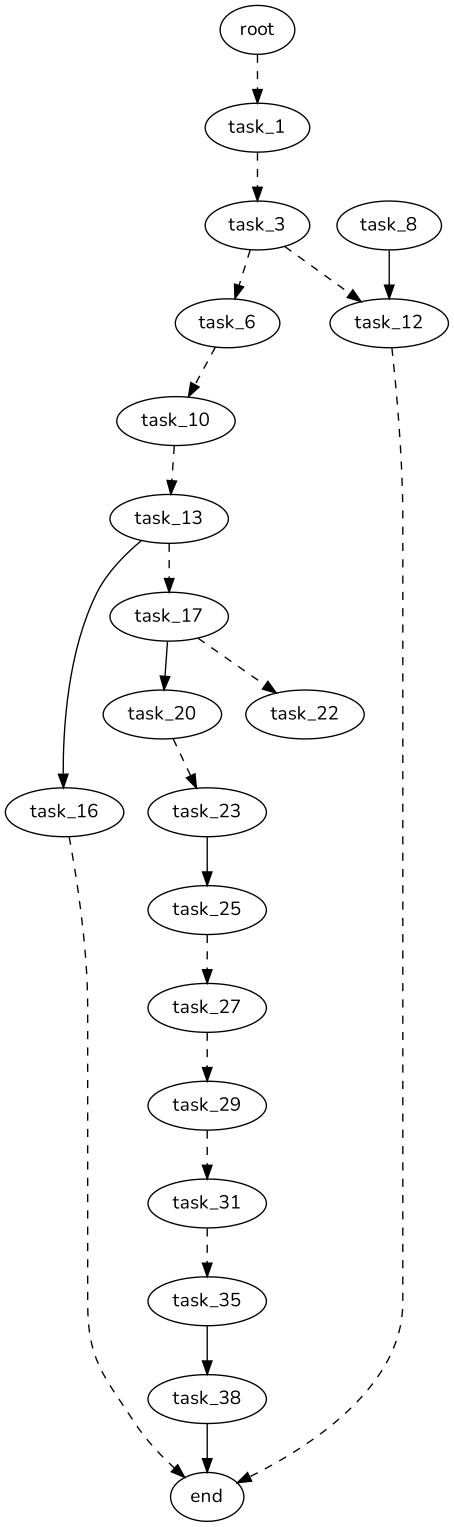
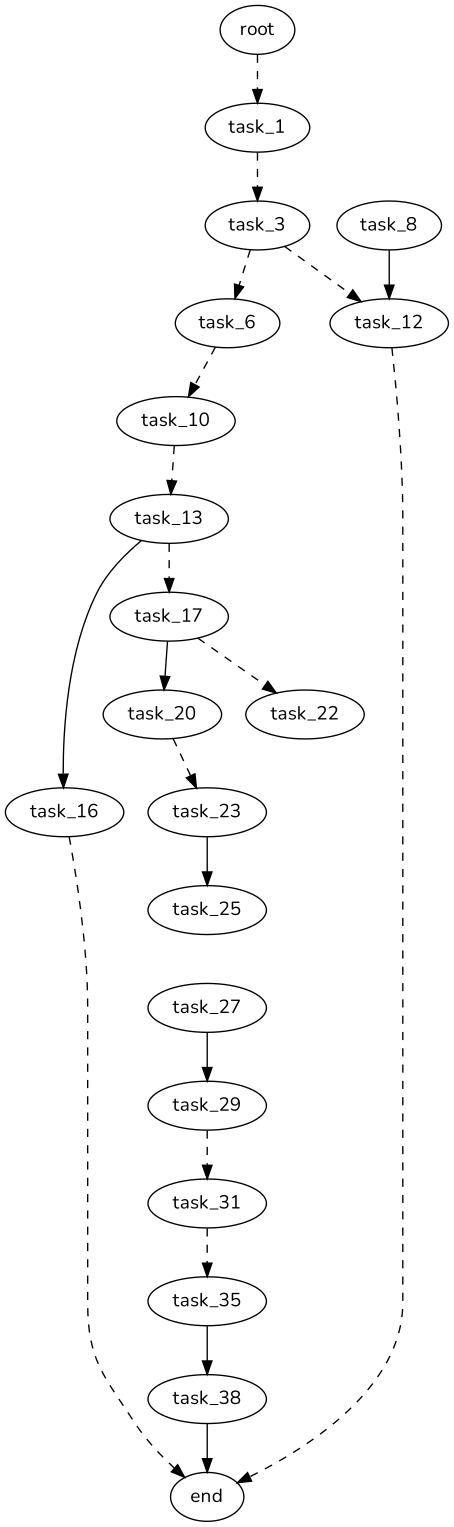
edge "task_25" -> "task_27": removed
edge "task_27" -> "task_29": style dashed -> solid
